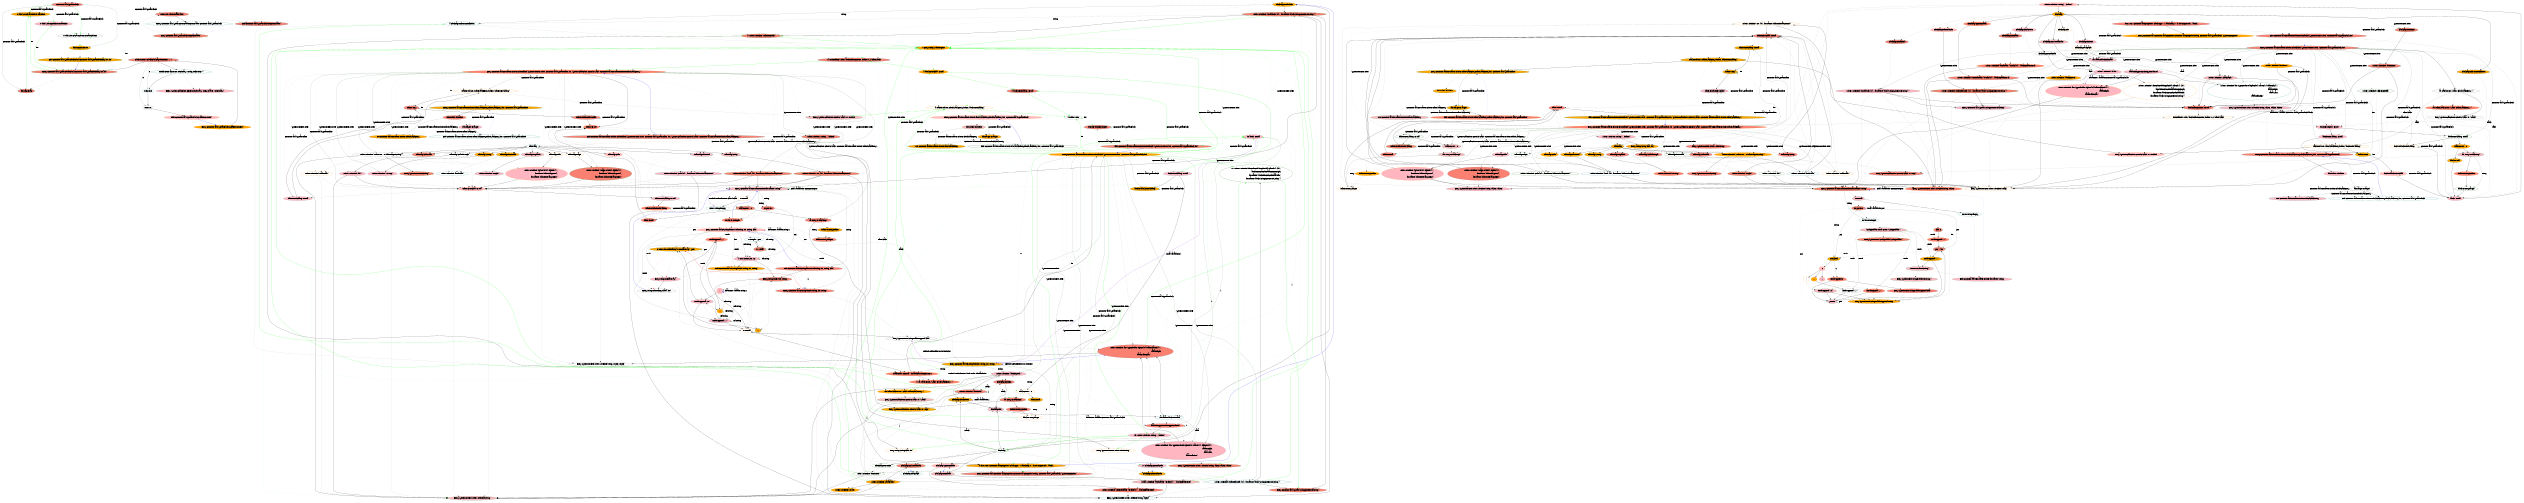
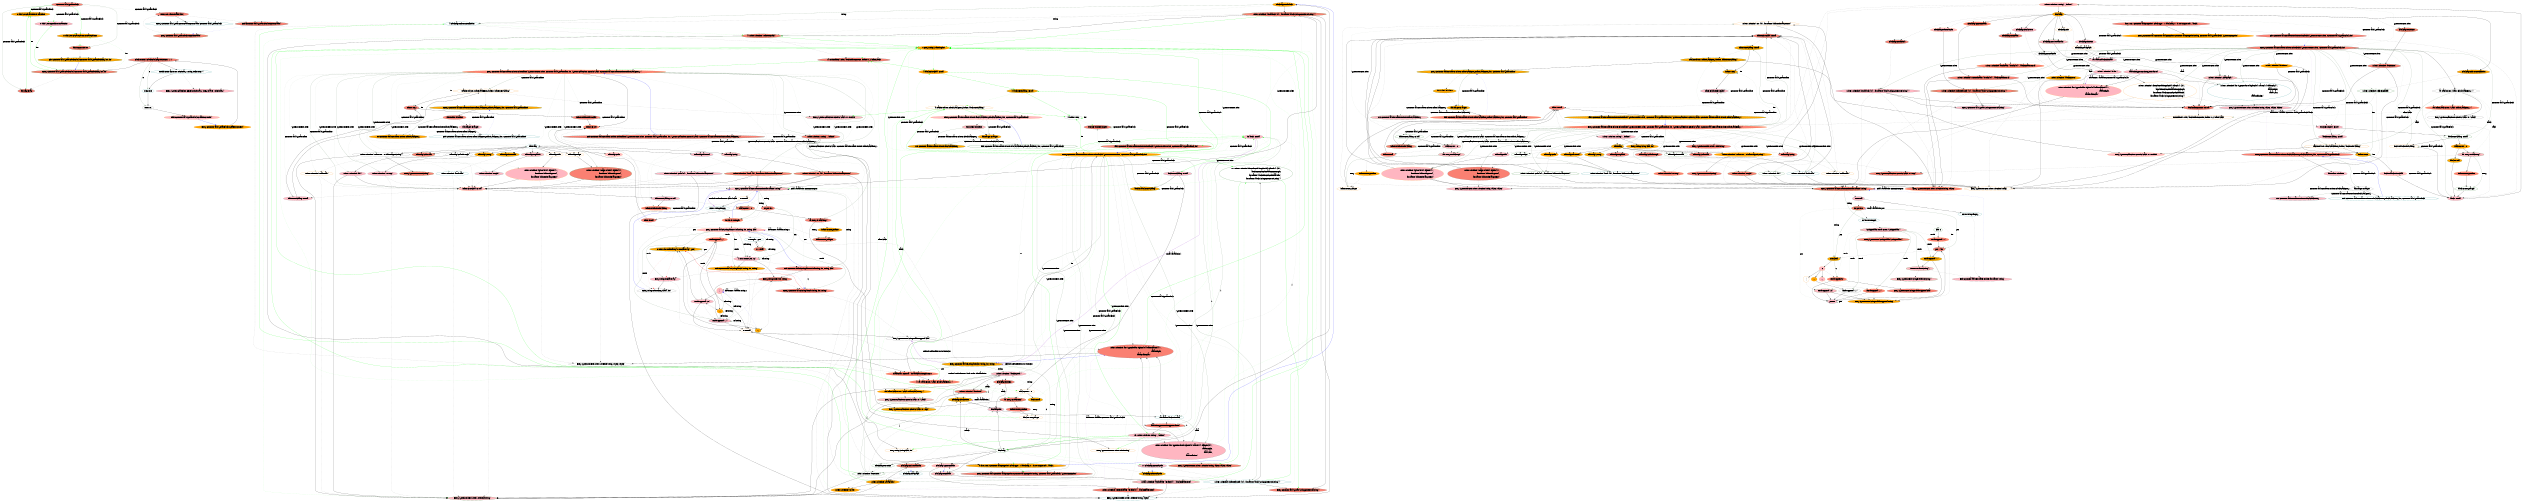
node "0: this.SourceStartColumn = startColumn": fillcolor white -> orange
node "this.IsOpen = true": fillcolor orange -> salmon
node "4: block.NextSibling != null": fillcolor salmon -> orange
edge "BlockTag.ReferenceDefinition" -> "block.FirstChild != null": now "BlockTag.ReferenceDefinition" -> "writer.WriteLine(''reference_def'')"
node "char c": fillcolor salmon -> white
edge "Entry CommonMark.BString.bninchrr(string, int, string)" -> "invalidchars == null || invalidchars.Length == 0": label "string" -> "pos"
